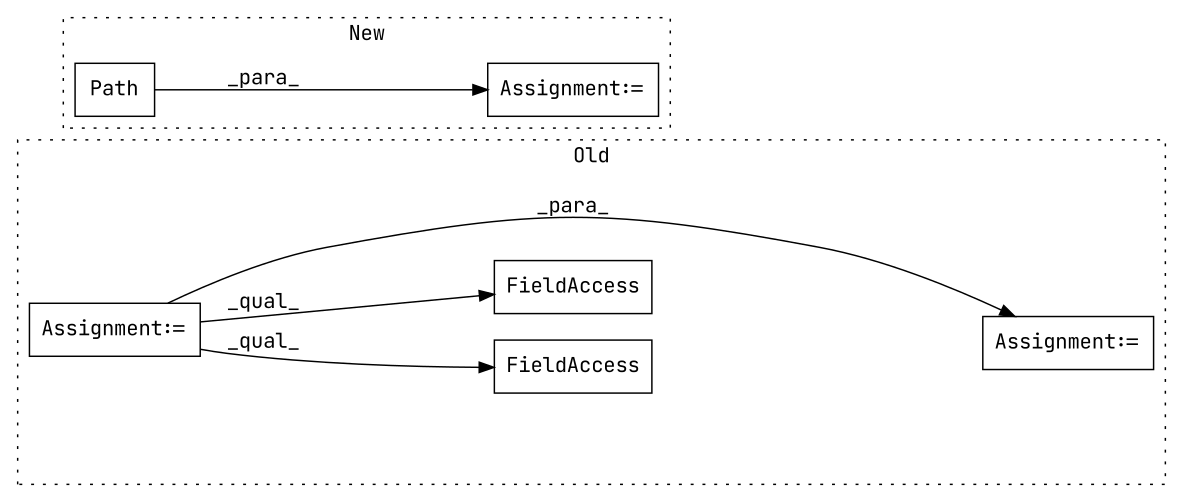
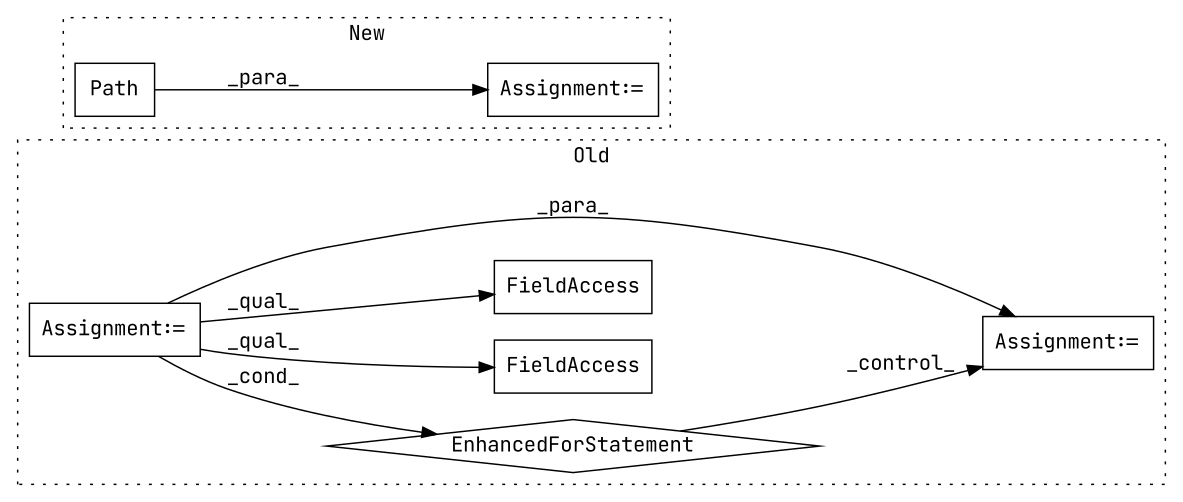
node "EnhancedForStatement": added
